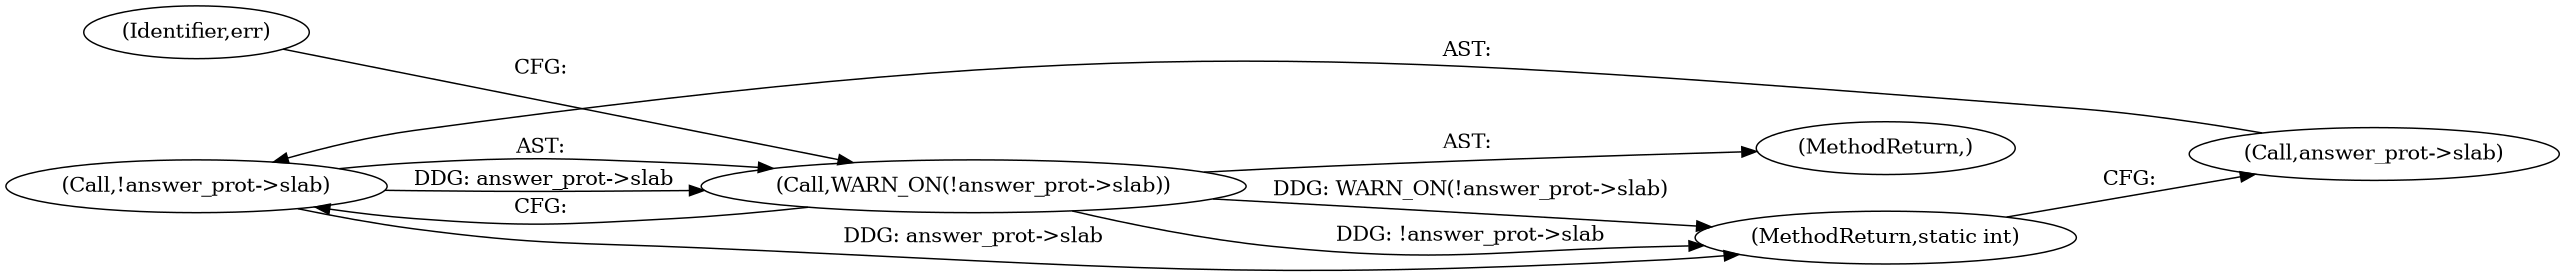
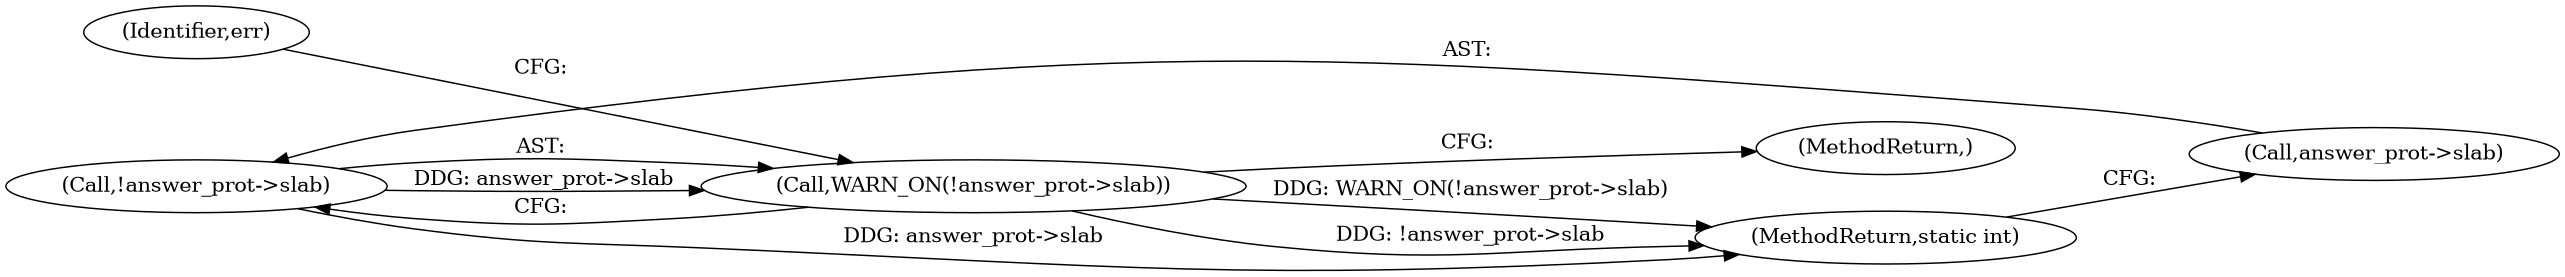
edge "(Call,WARN_ON(!answer_prot->slab))" -> "(MethodReturn,)": label "AST: " -> "CFG: "
